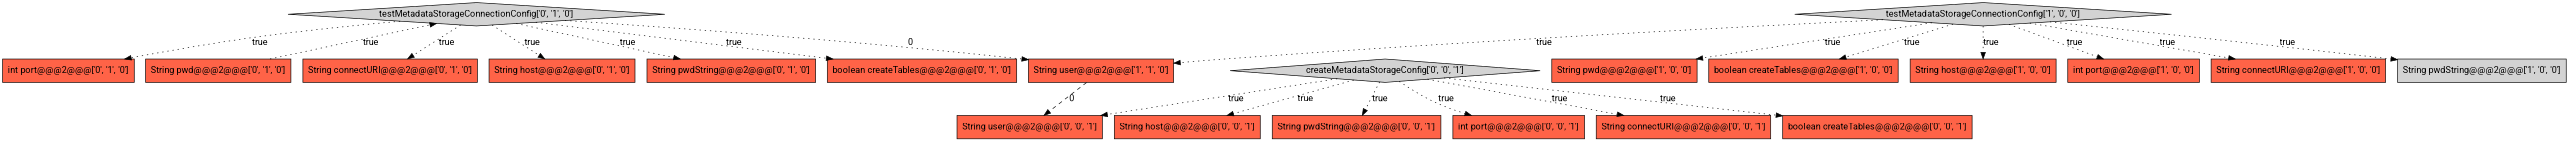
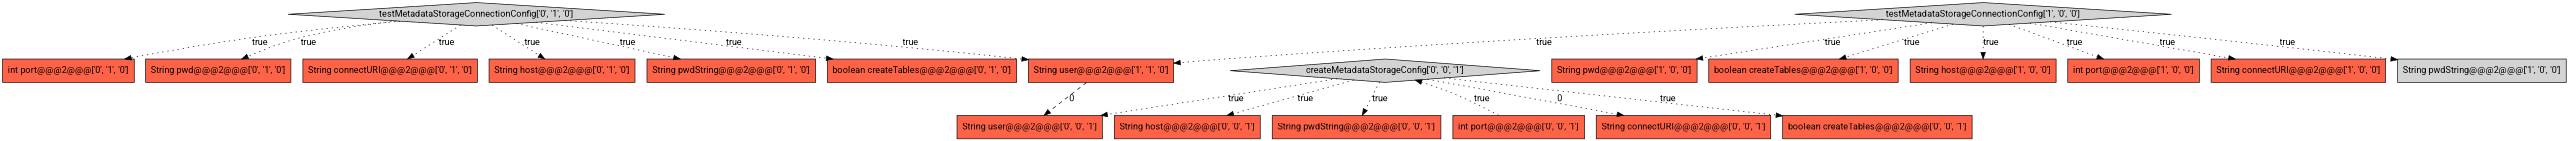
edge "String pwd@@@2@@@['0', '1', '0']" -> "testMetadataStorageConnectionConfig['0', '1', '0']": reversed
edge "testMetadataStorageConnectionConfig['0', '1', '0']" -> "String user@@@2@@@['1', '1', '0']": label "0" -> "true"
edge "createMetadataStorageConfig['0', '0', '1']" -> "String connectURI@@@2@@@['0', '0', '1']": label "true" -> "0"
edge "createMetadataStorageConfig['0', '0', '1']" -> "int port@@@2@@@['0', '0', '1']": reversed
